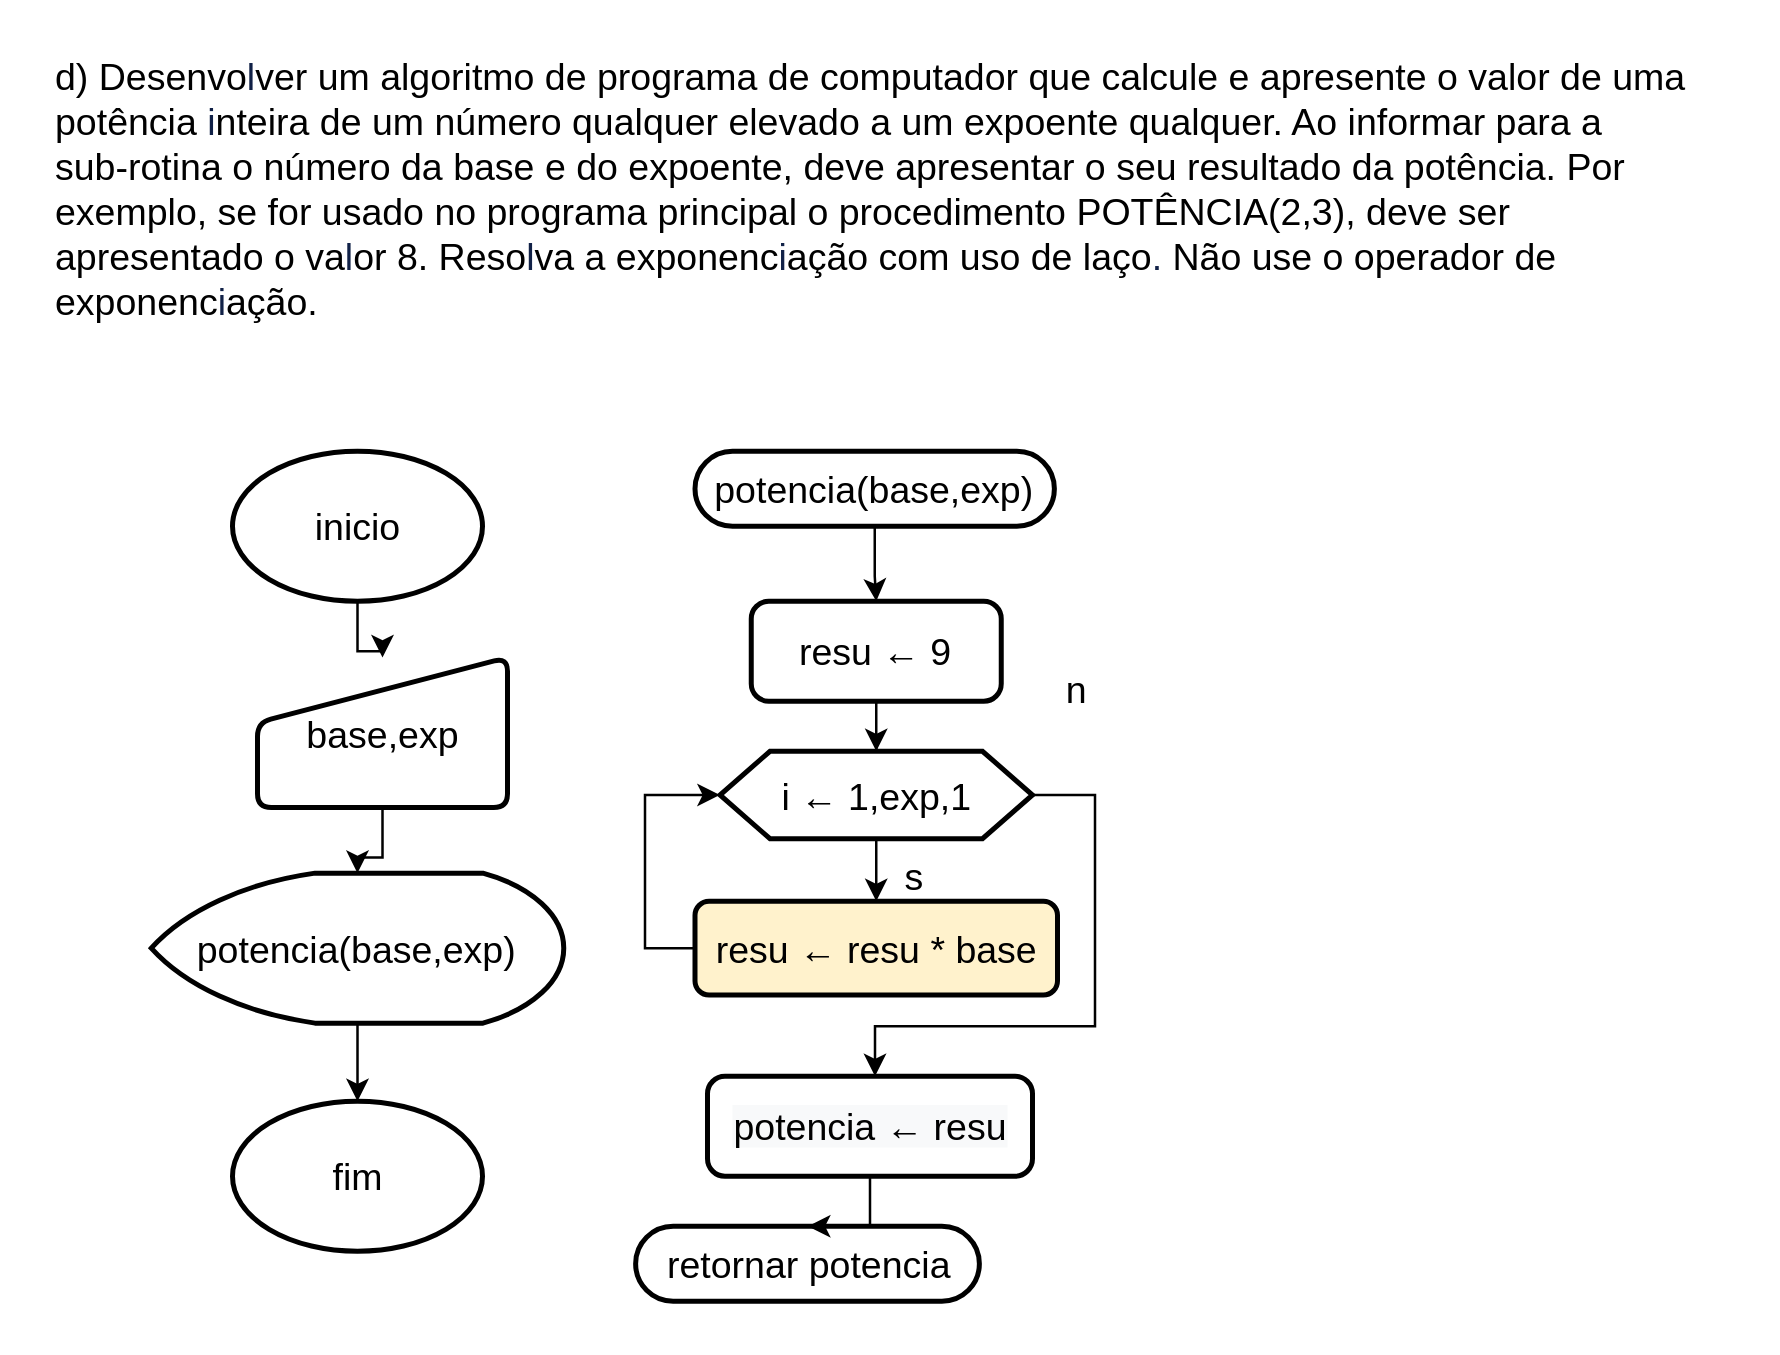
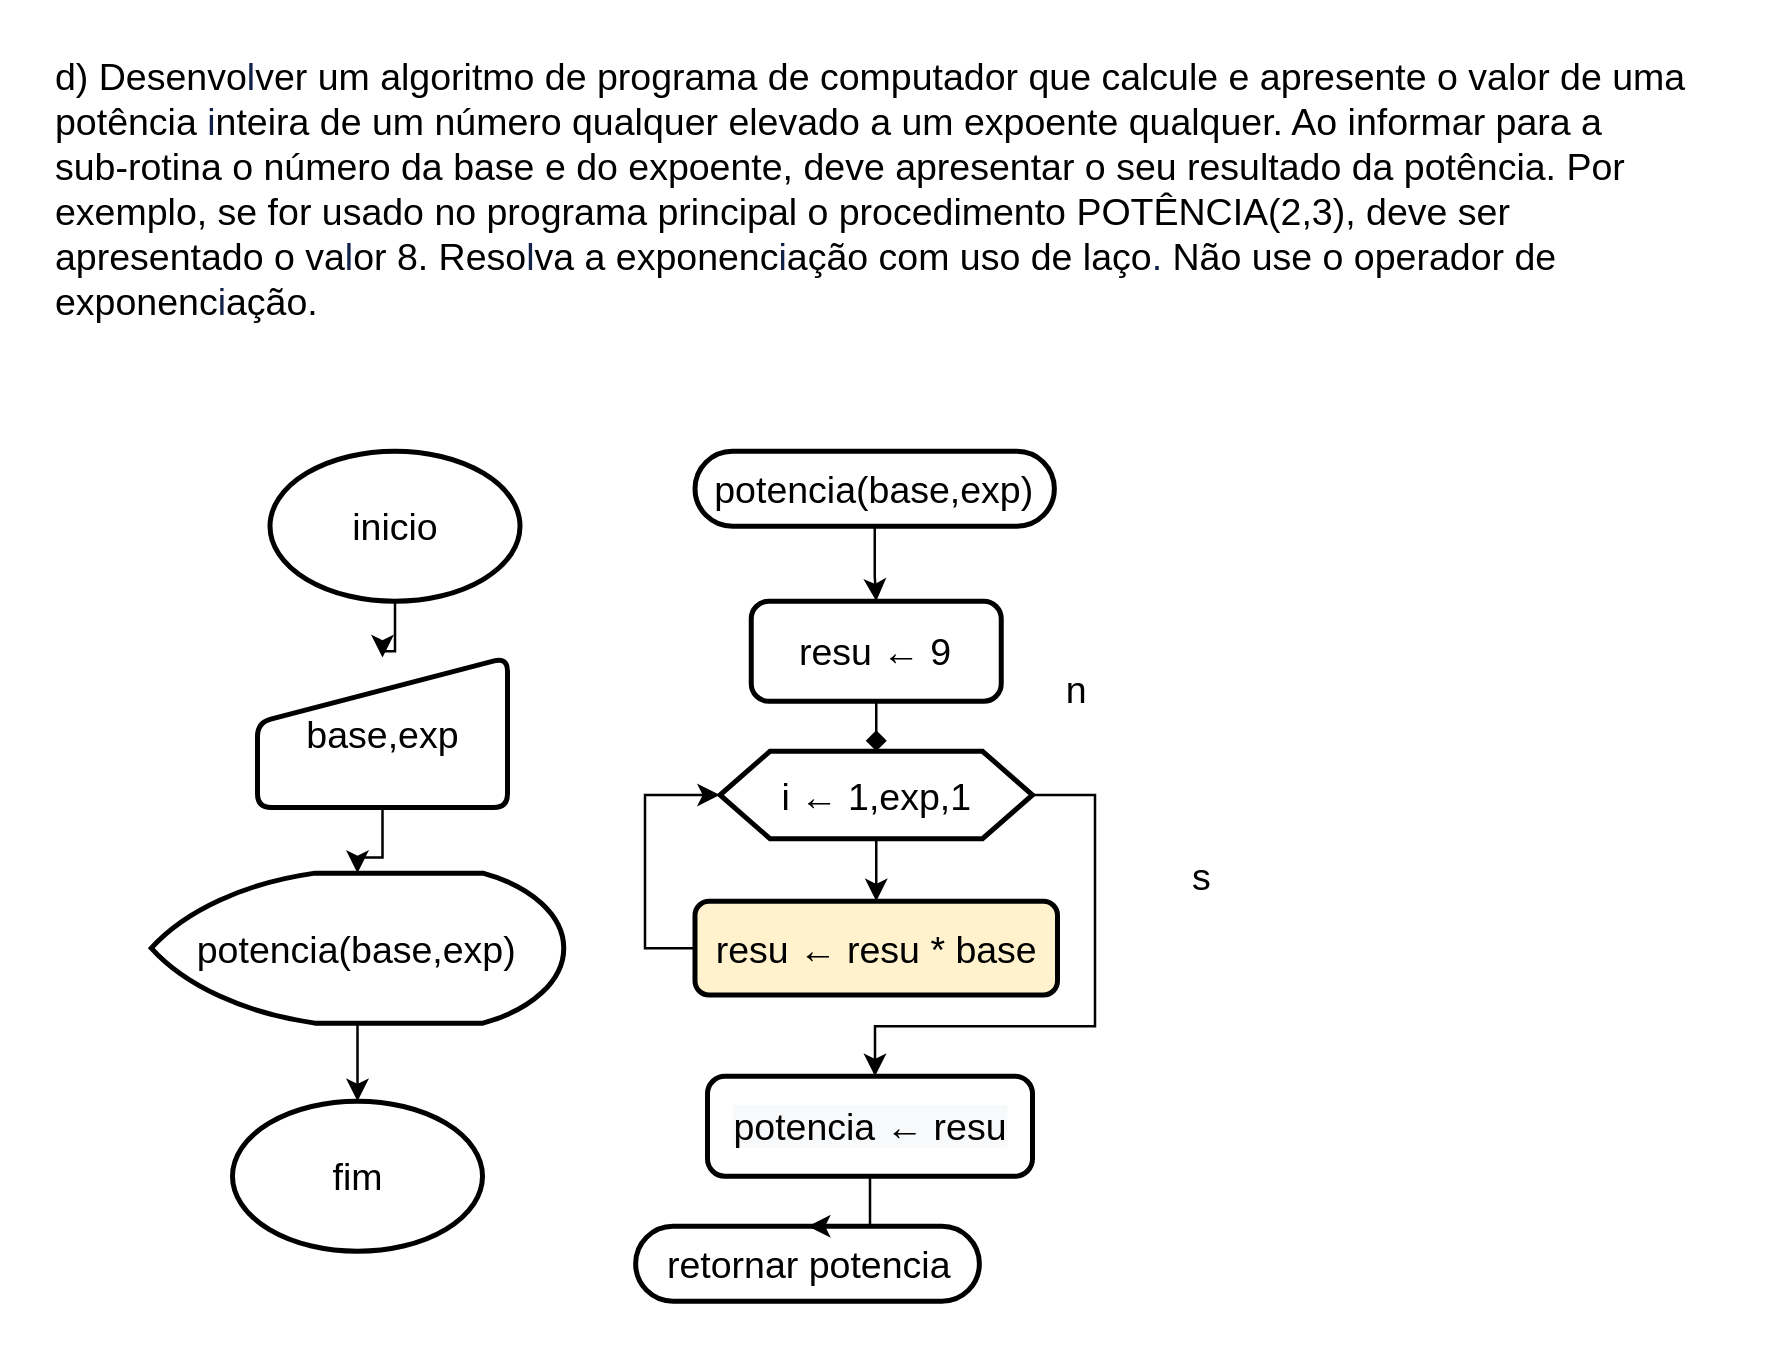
node "inicio": moved (358, 526) -> (395, 526)
edge "resu ← 9" -> "i ← 1,exp,1": arrowhead classic -> diamond
node "s": moved (914, 876) -> (1201, 876)
